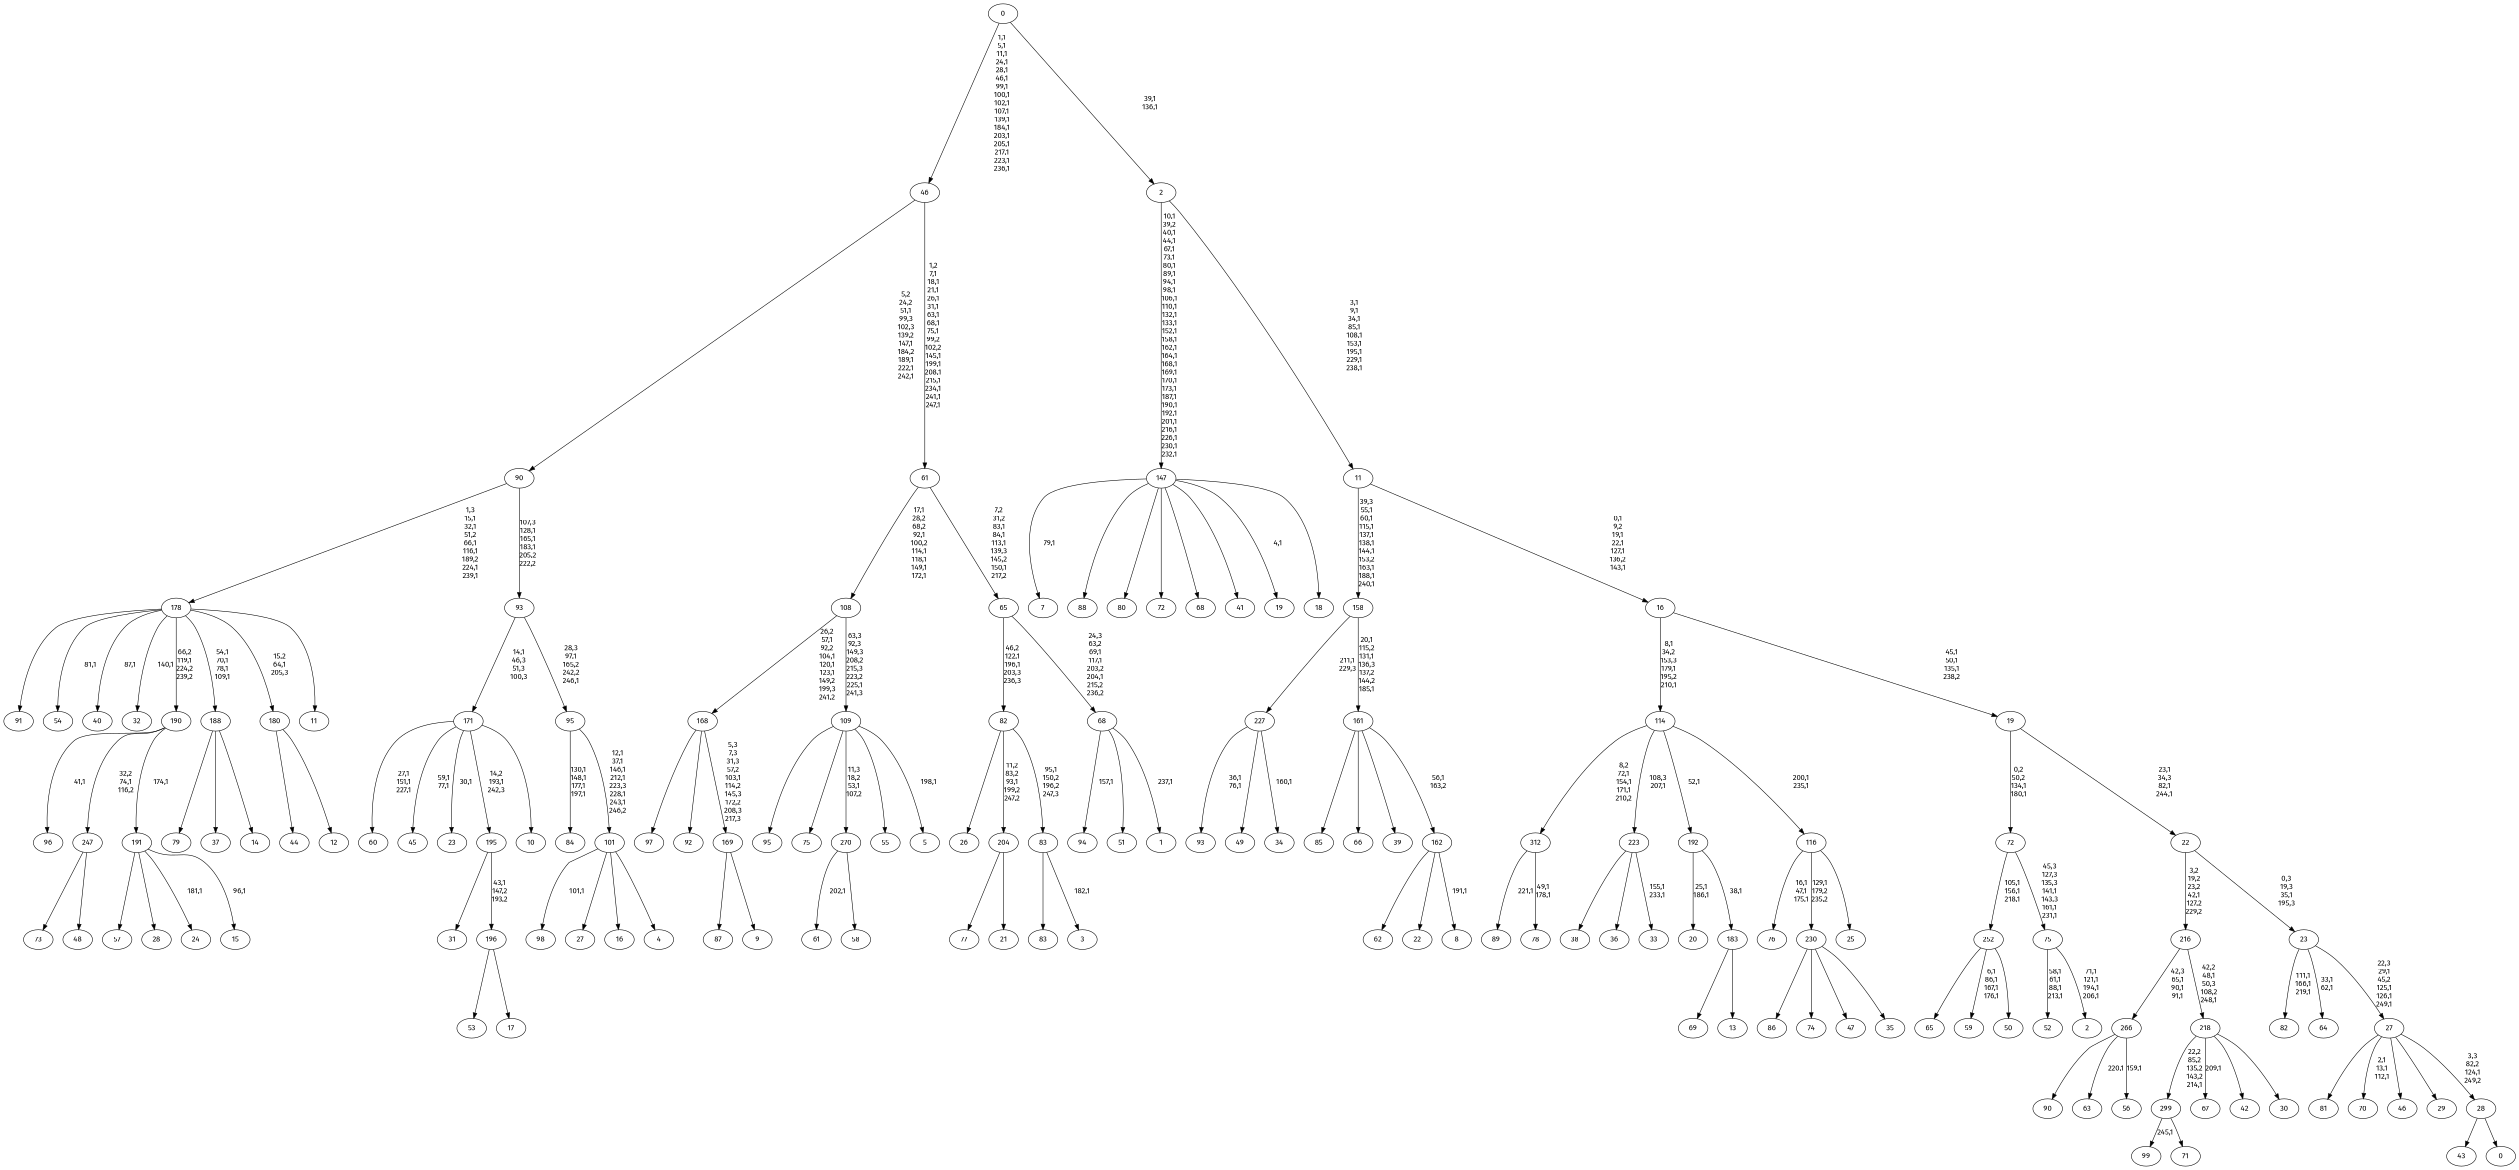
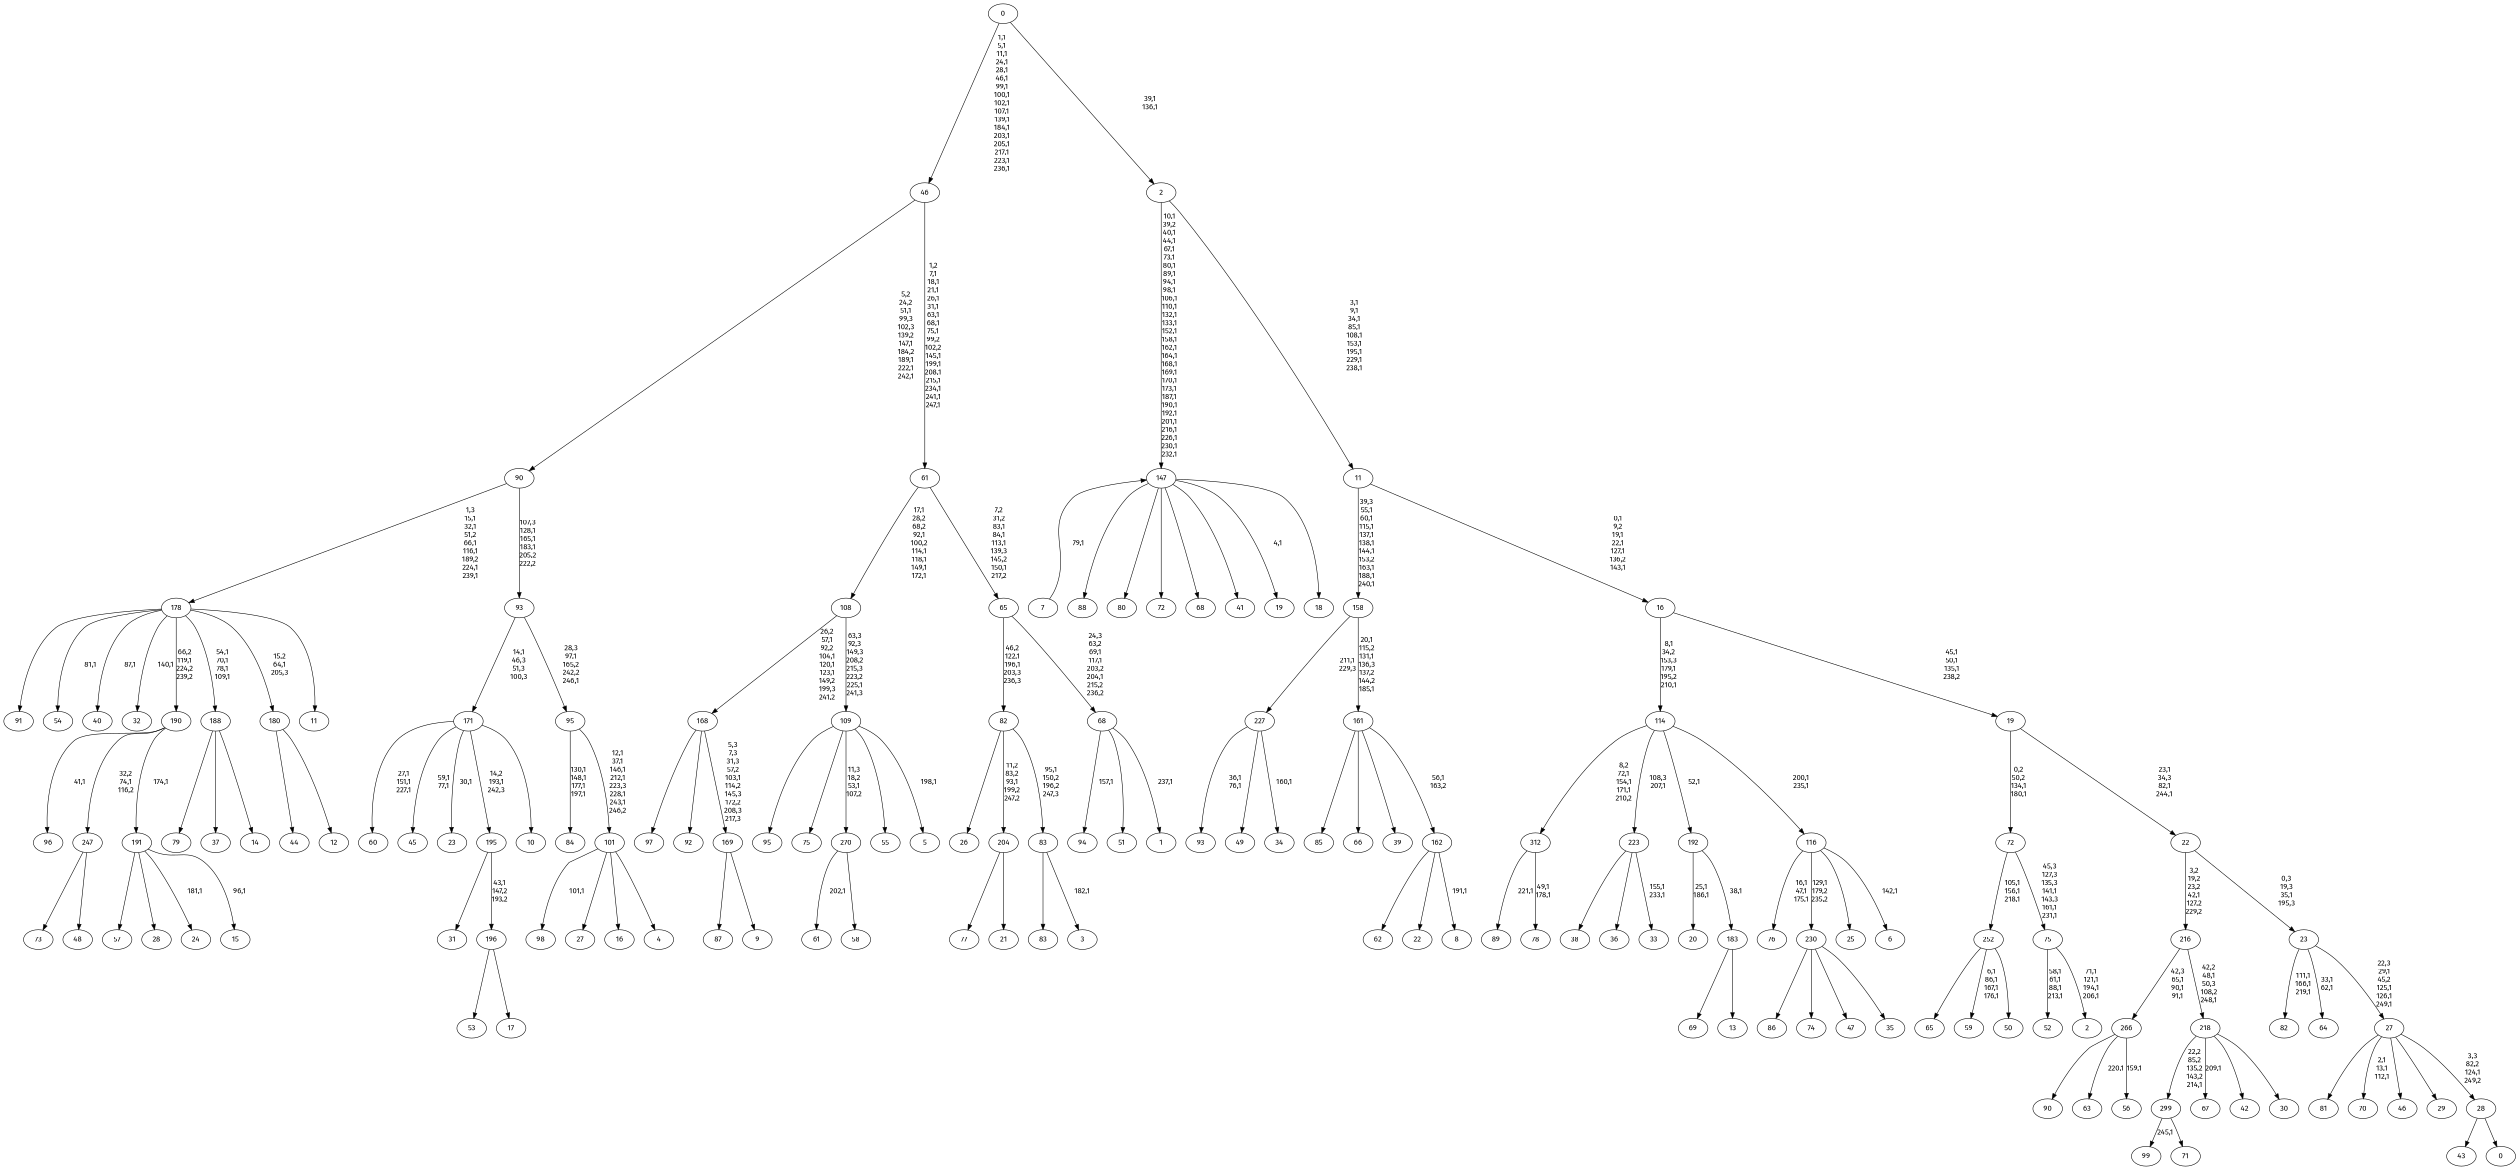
edge "147" -> "7": reversed
node "6": added
